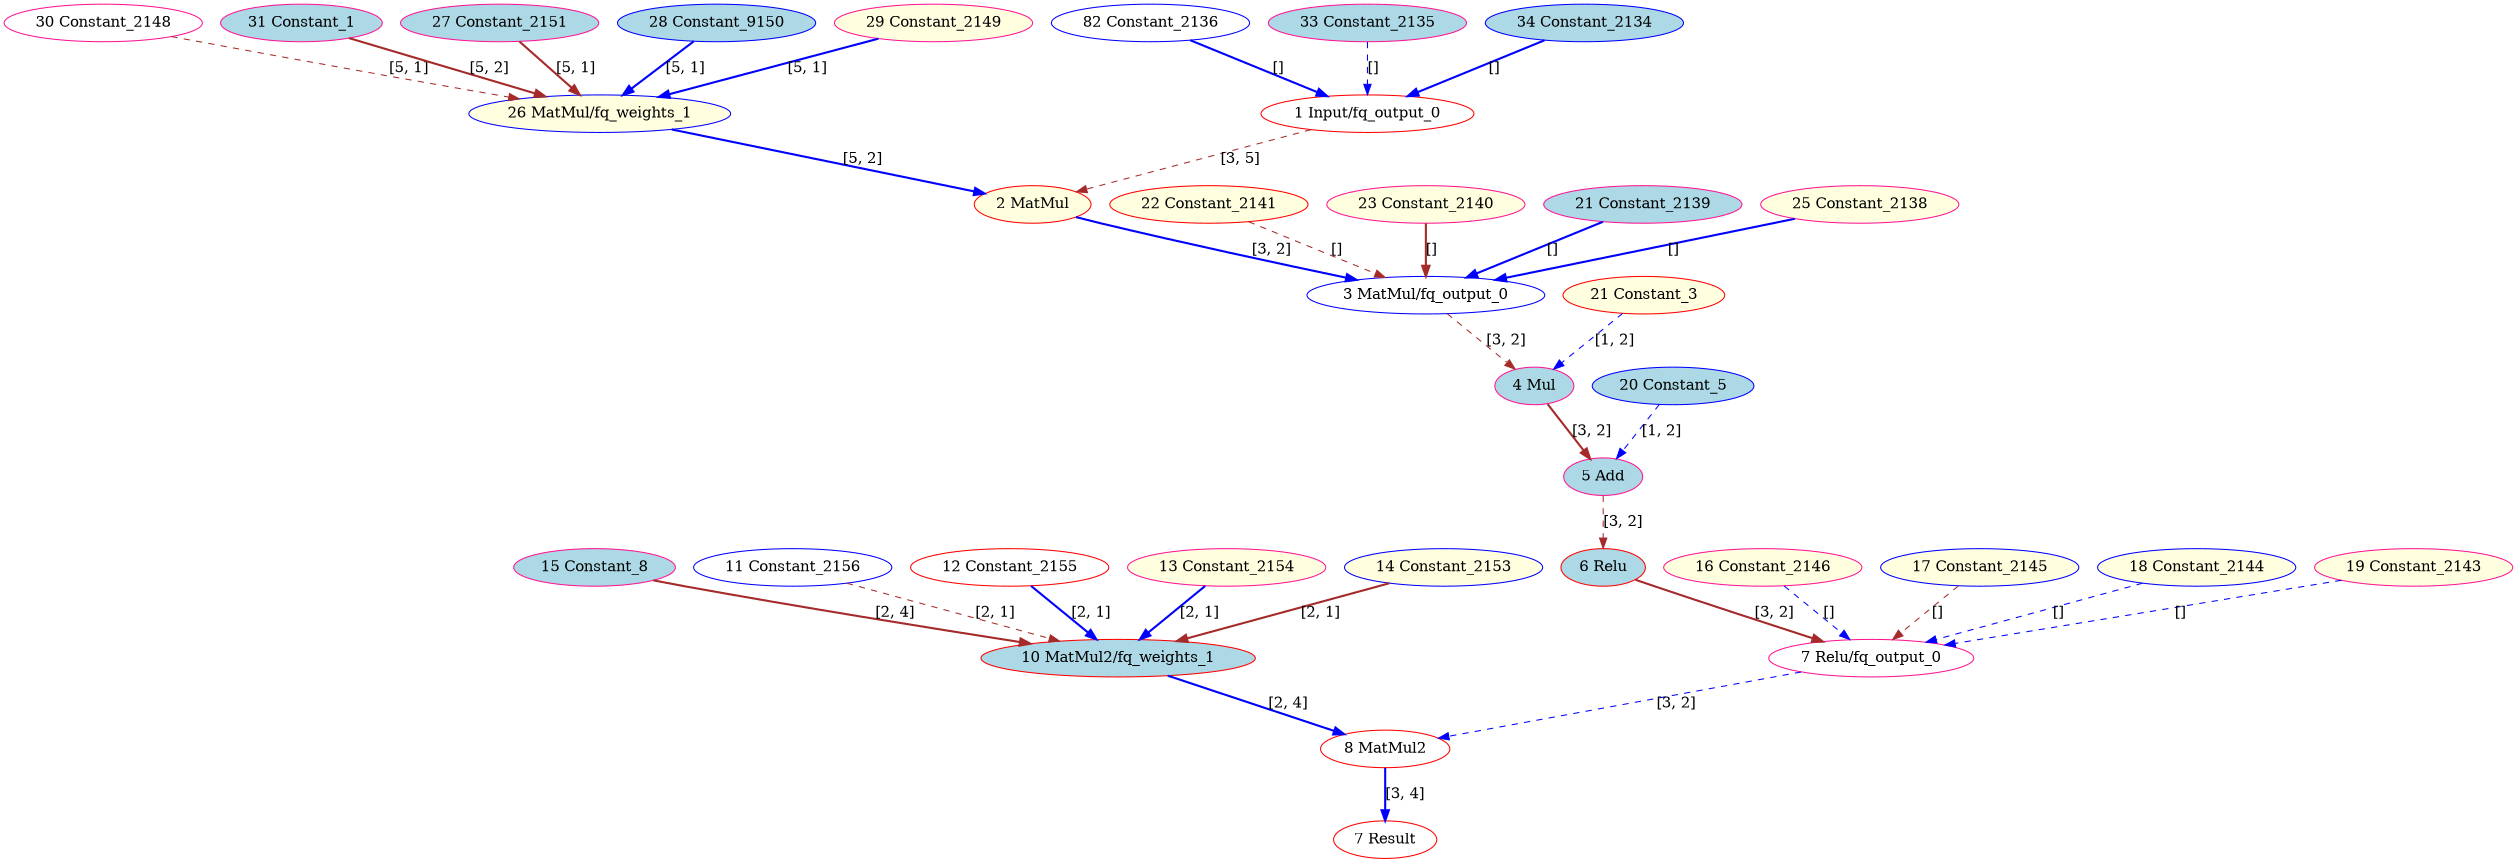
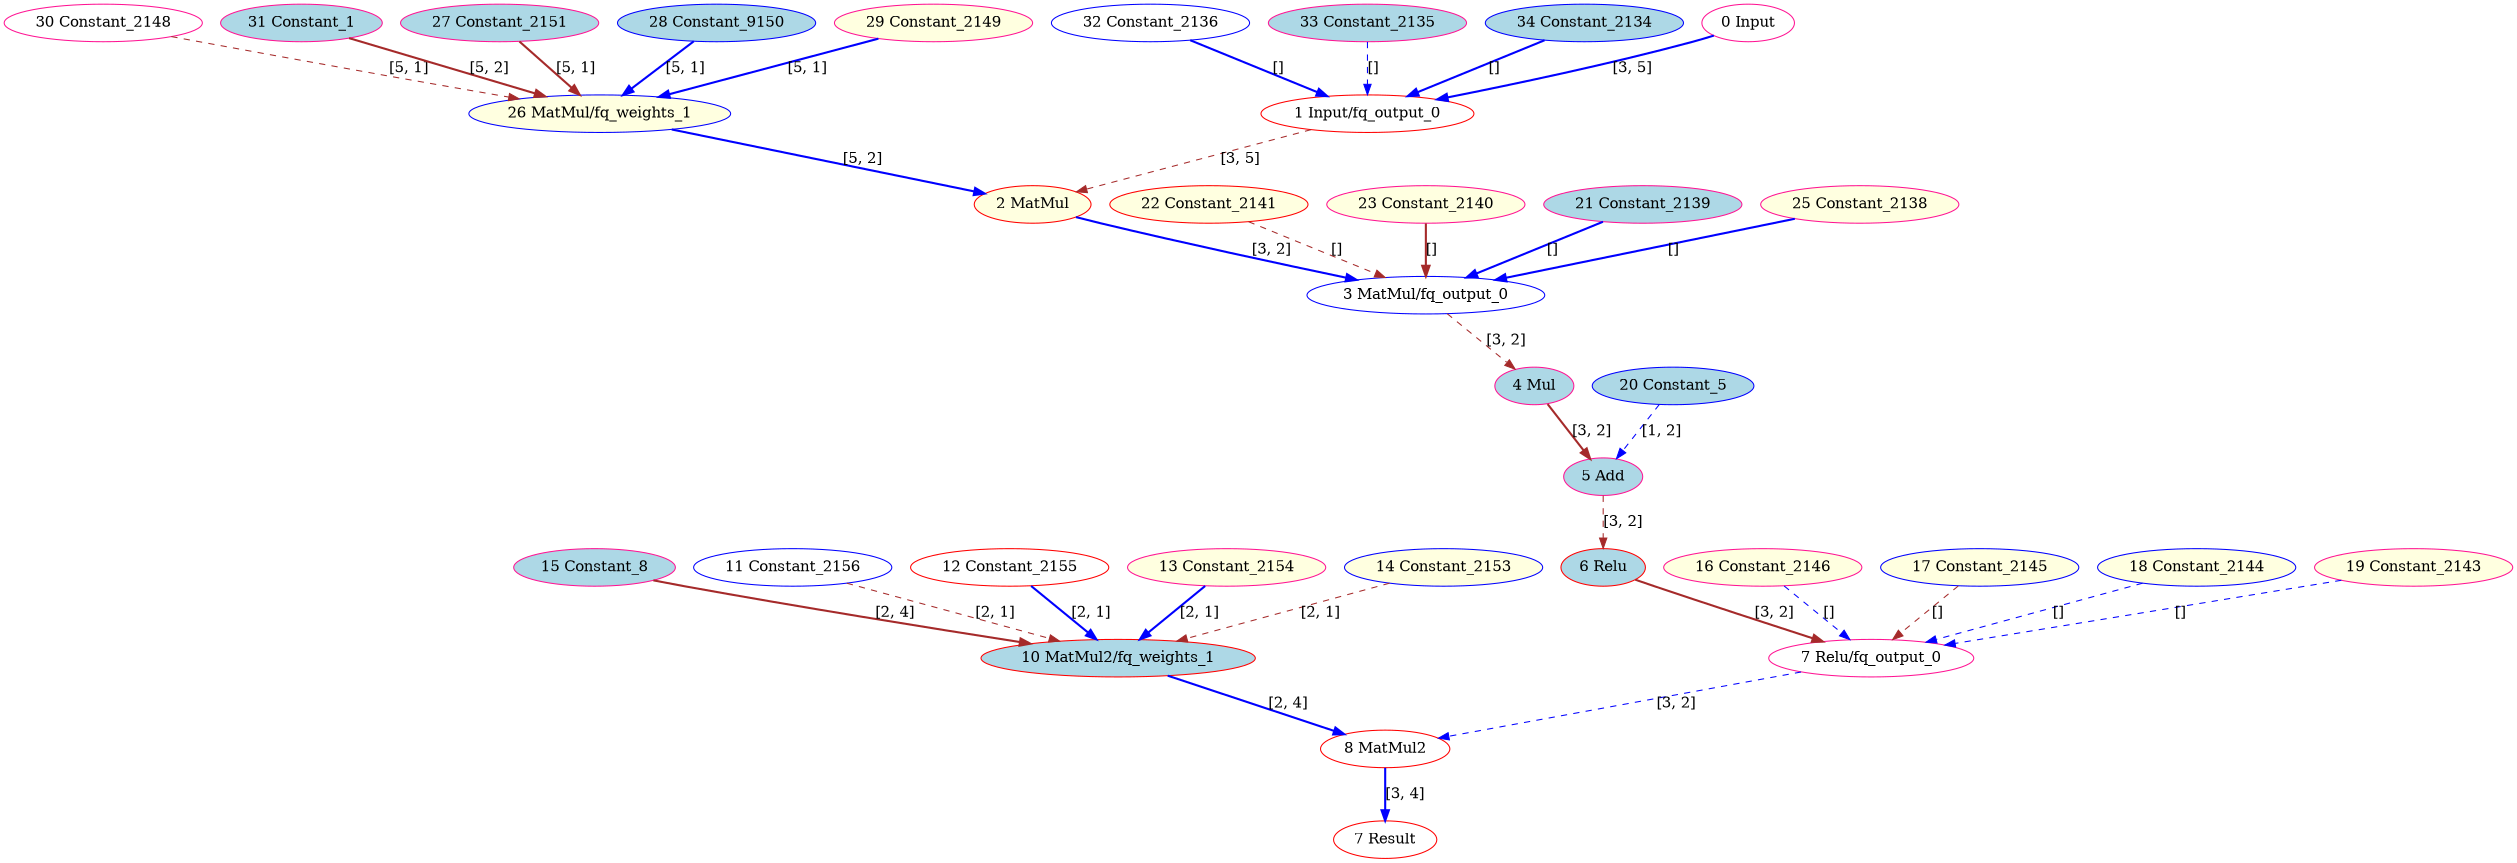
node "82 Constant_2136": label "82 Constant_2136" -> "32 Constant_2136"
node "0 Input": added
node "21 Constant_3": removed
edge "14 Constant_2153" -> "10 MatMul2/fq_weights_1": style bold -> dashed
